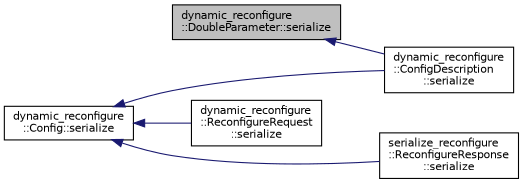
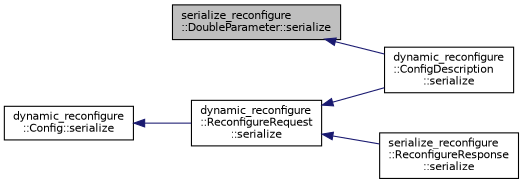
node "dynamic_reconfigure ::DoubleParameter::serialize": label "dynamic_reconfigure ::DoubleParameter::serialize" -> "serialize_reconfigure ::DoubleParameter::serialize"
edge "dynamic_reconfigure ::ConfigDescription ::serialize" -> "dynamic_reconfigure ::Config::serialize": now "dynamic_reconfigure ::ConfigDescription ::serialize" -> "dynamic_reconfigure ::ReconfigureRequest ::serialize"
edge "serialize_reconfigure ::ReconfigureResponse ::serialize" -> "dynamic_reconfigure ::Config::serialize": now "serialize_reconfigure ::ReconfigureResponse ::serialize" -> "dynamic_reconfigure ::ReconfigureRequest ::serialize"
